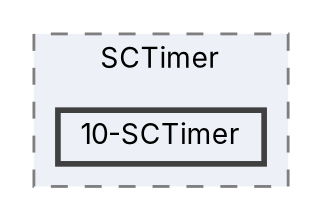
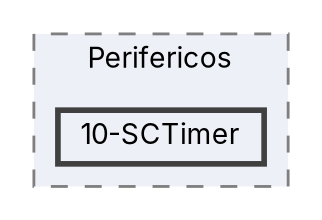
cluster "SCTimer": label "SCTimer" -> "Perifericos"
